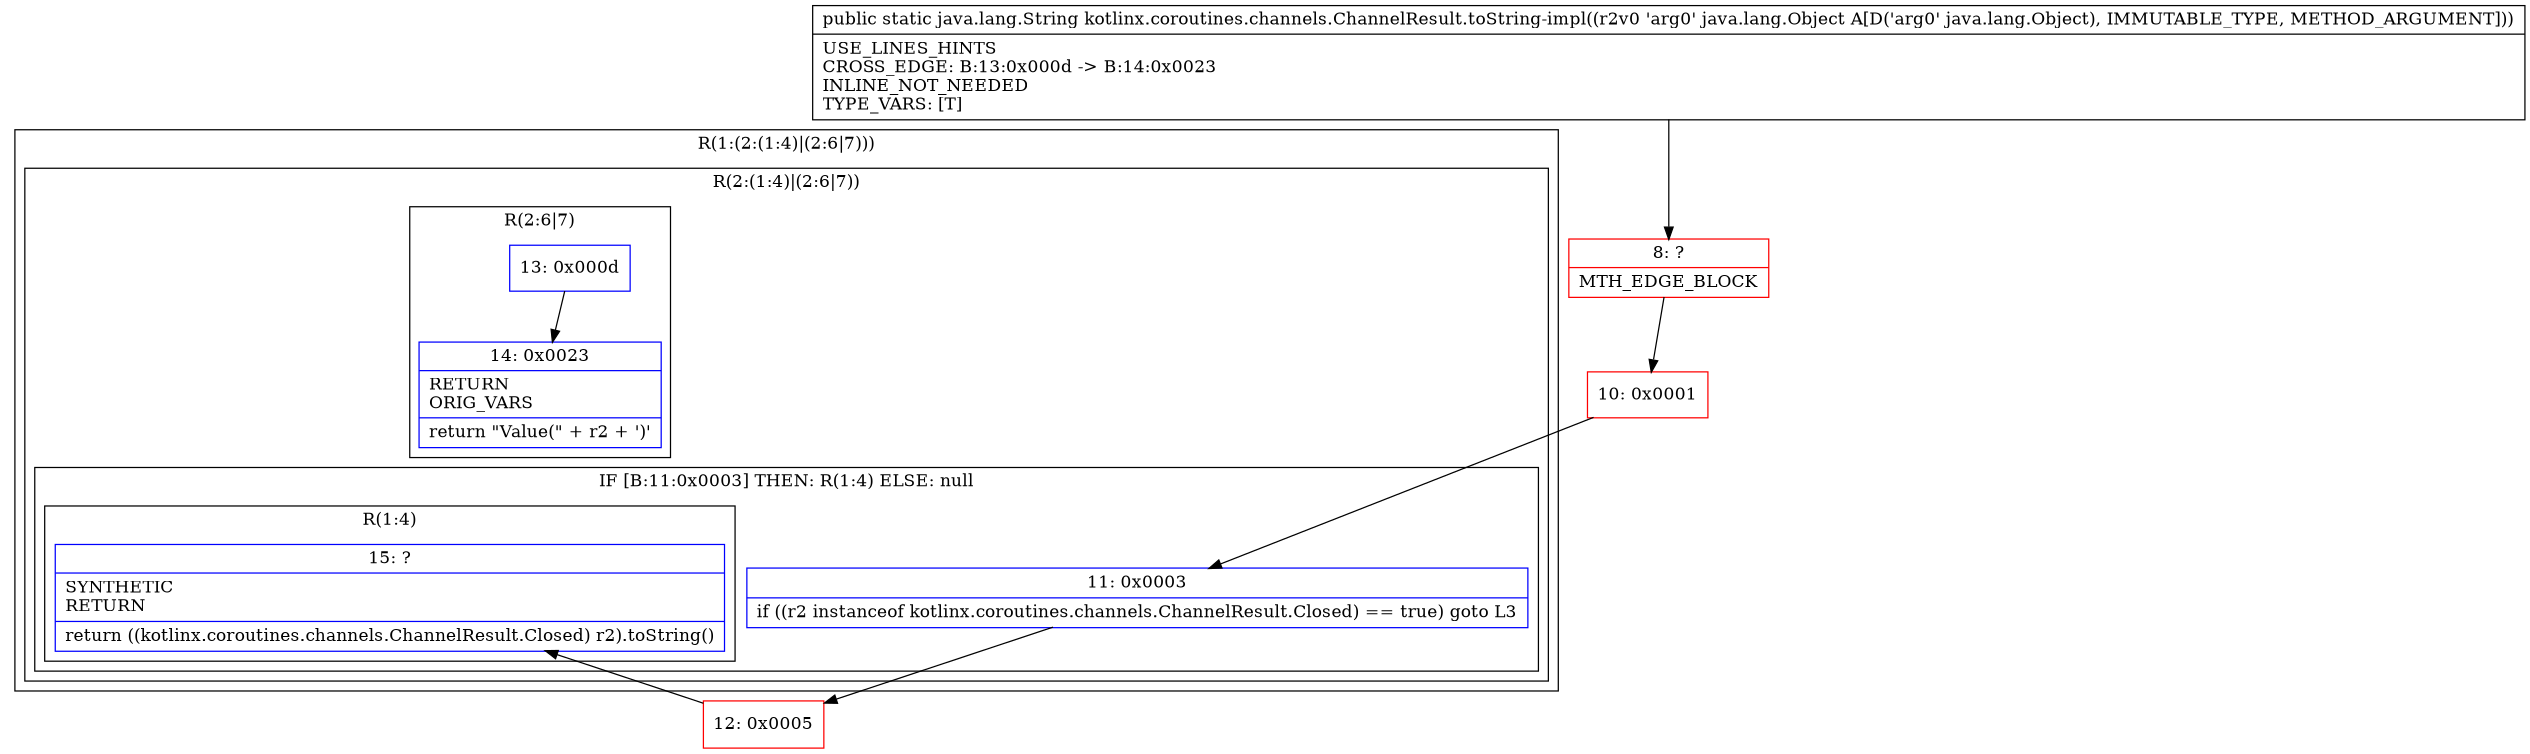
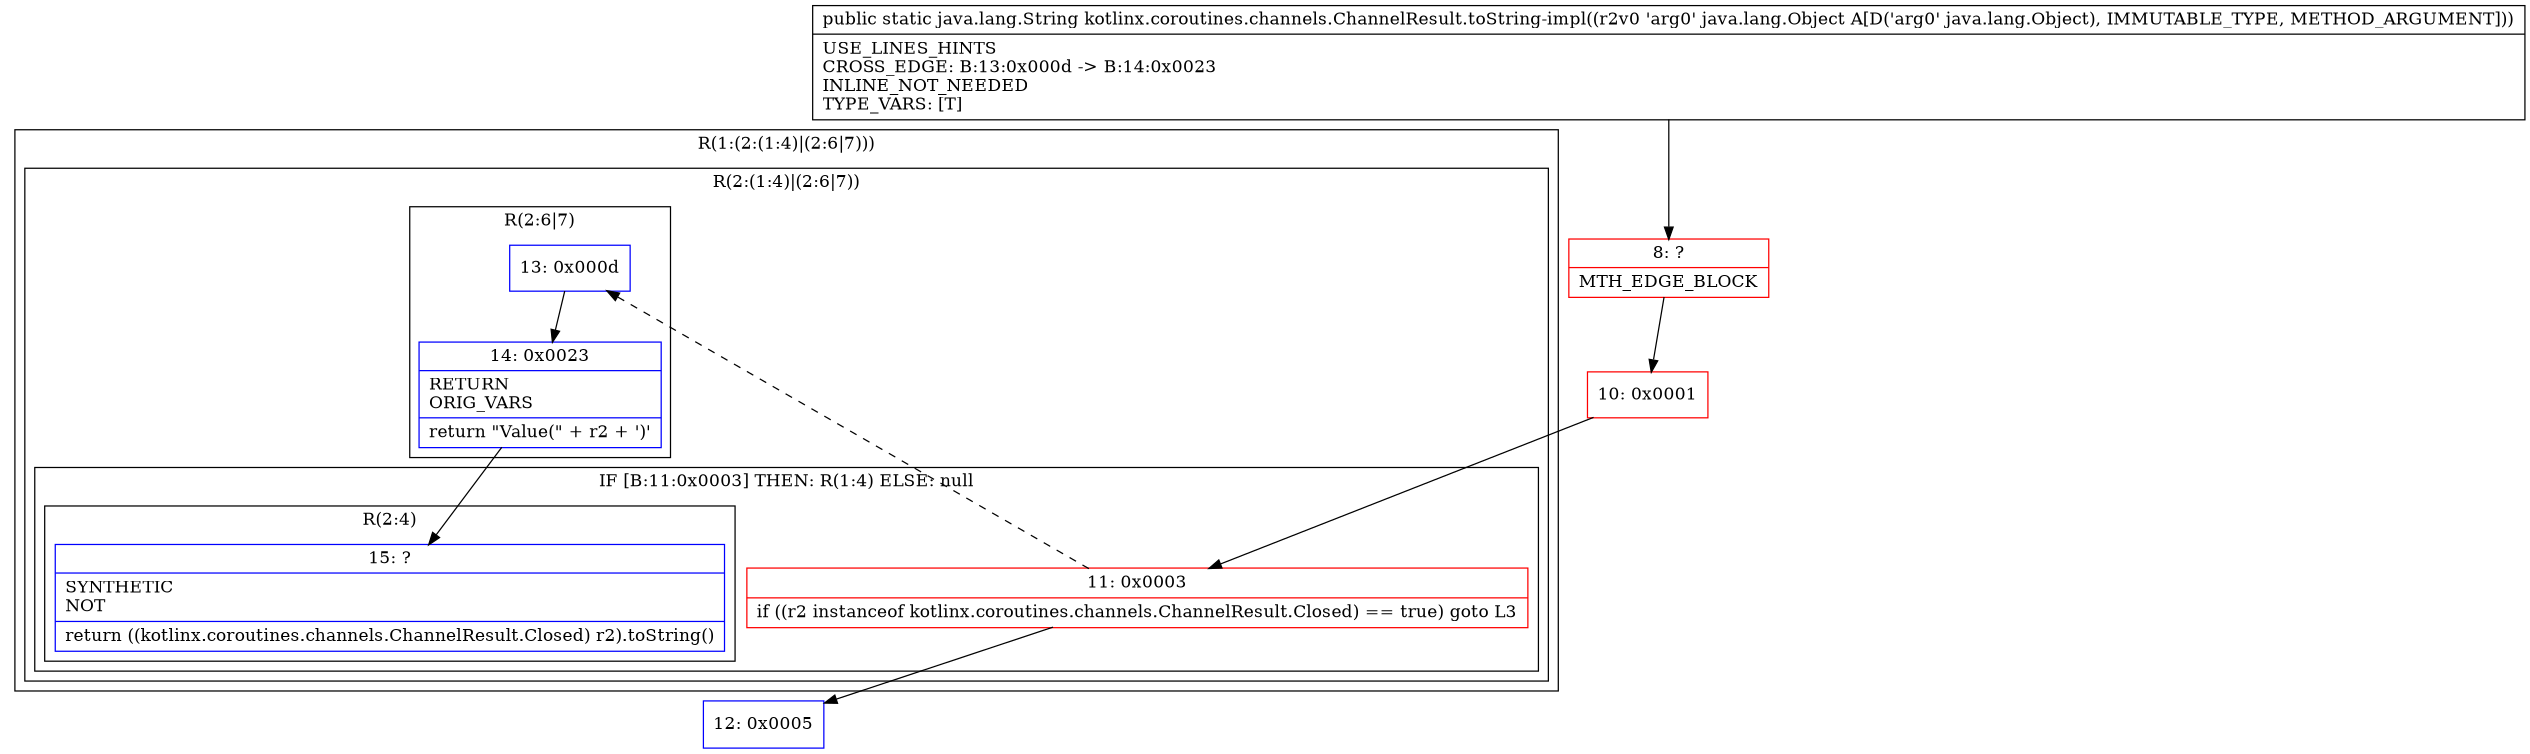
edge "11: 0x0003" -> "13: 0x000d": added
cluster "R(1:4)": label "R(1:4)" -> "R(2:4)"
node "11: 0x0003": color blue -> red
node "15: ?": text "RETURN" -> "NOT"
edge "12: 0x0005" -> "15: ?": now "14: 0x0023" -> "15: ?"
node "12: 0x0005": color red -> blue
